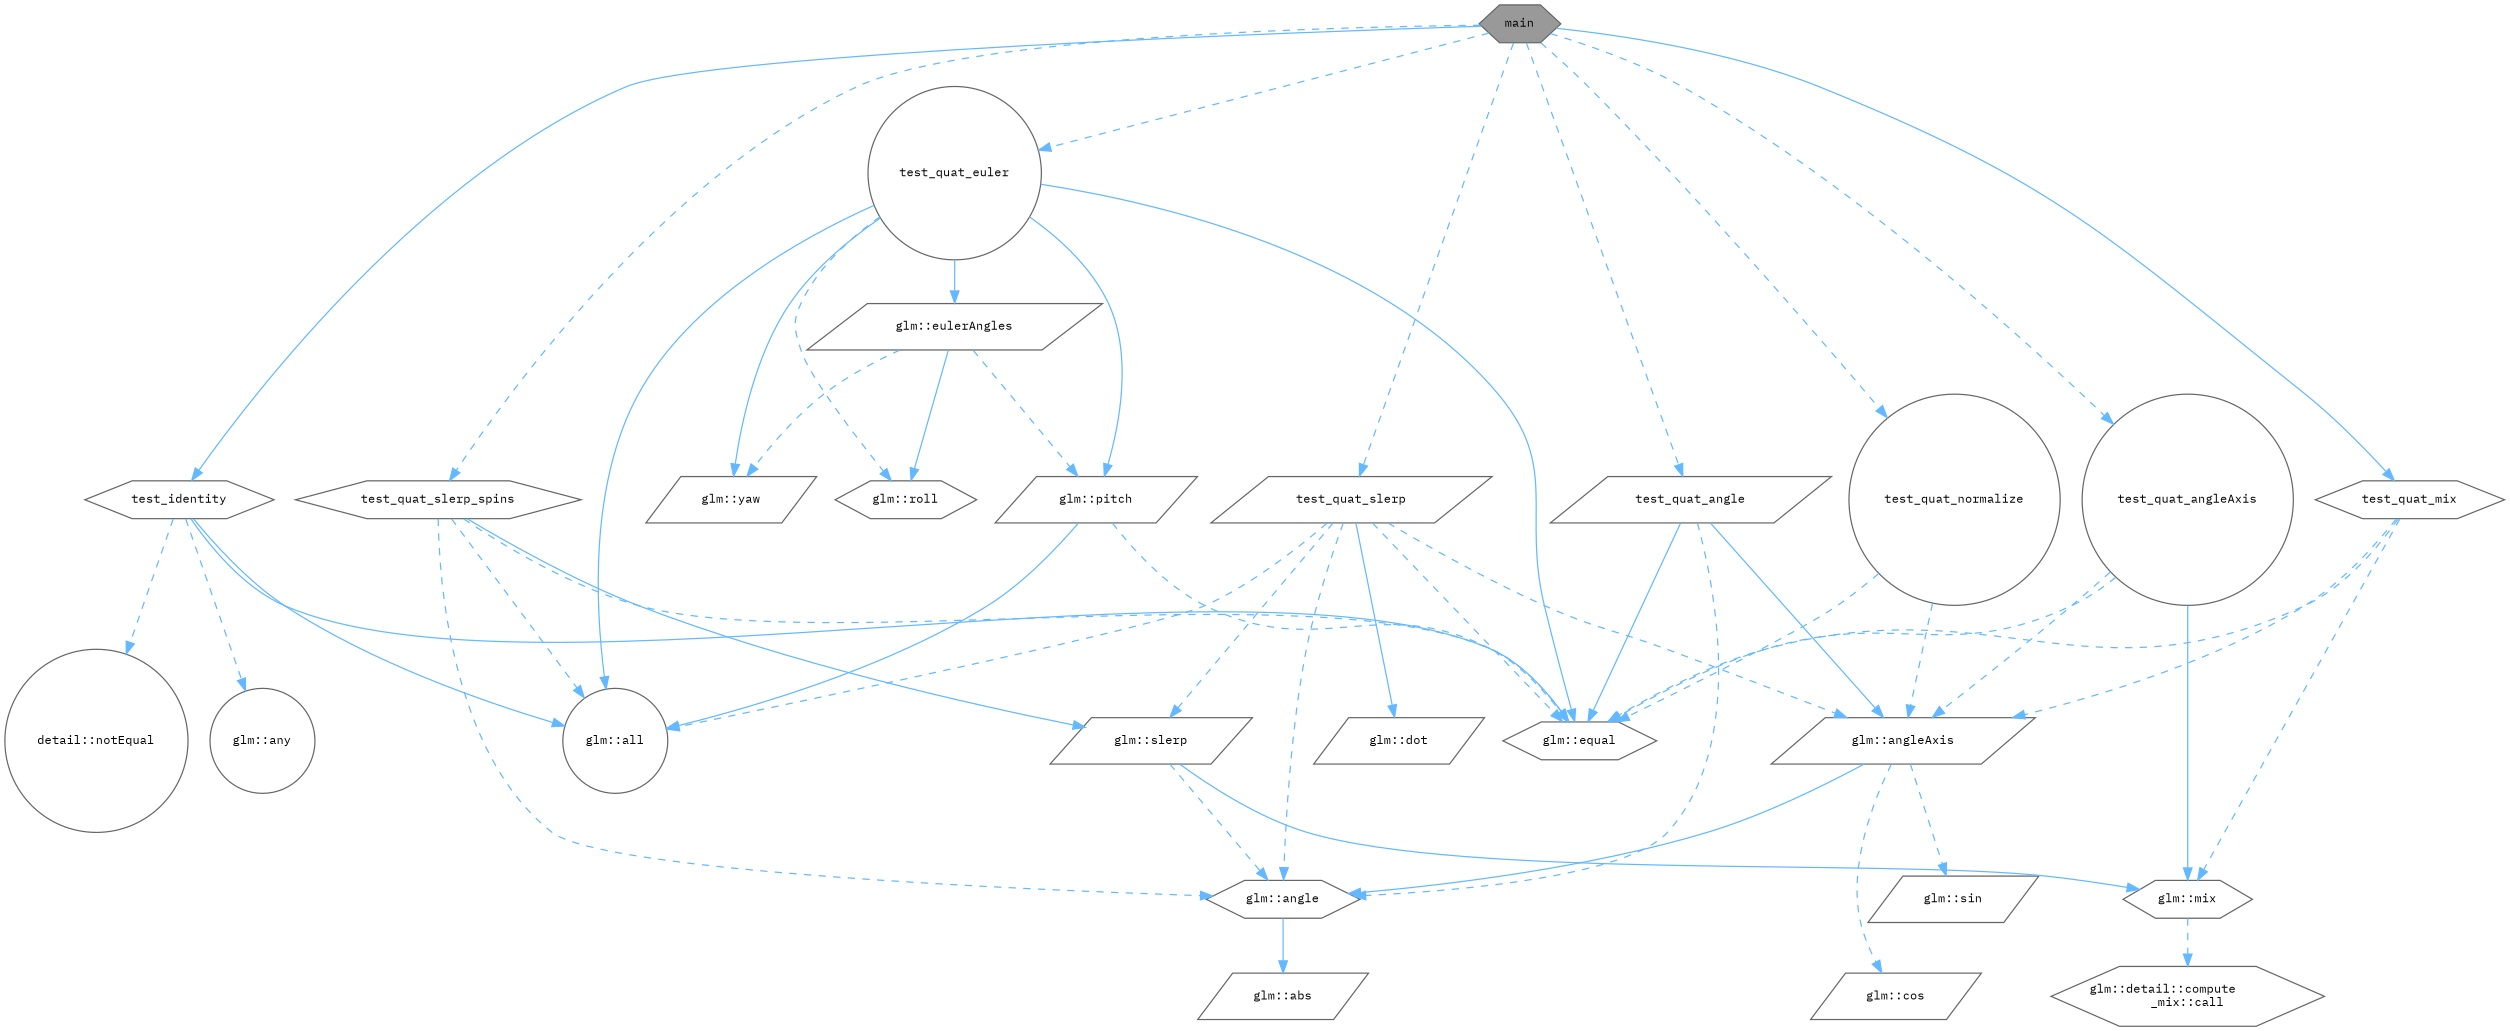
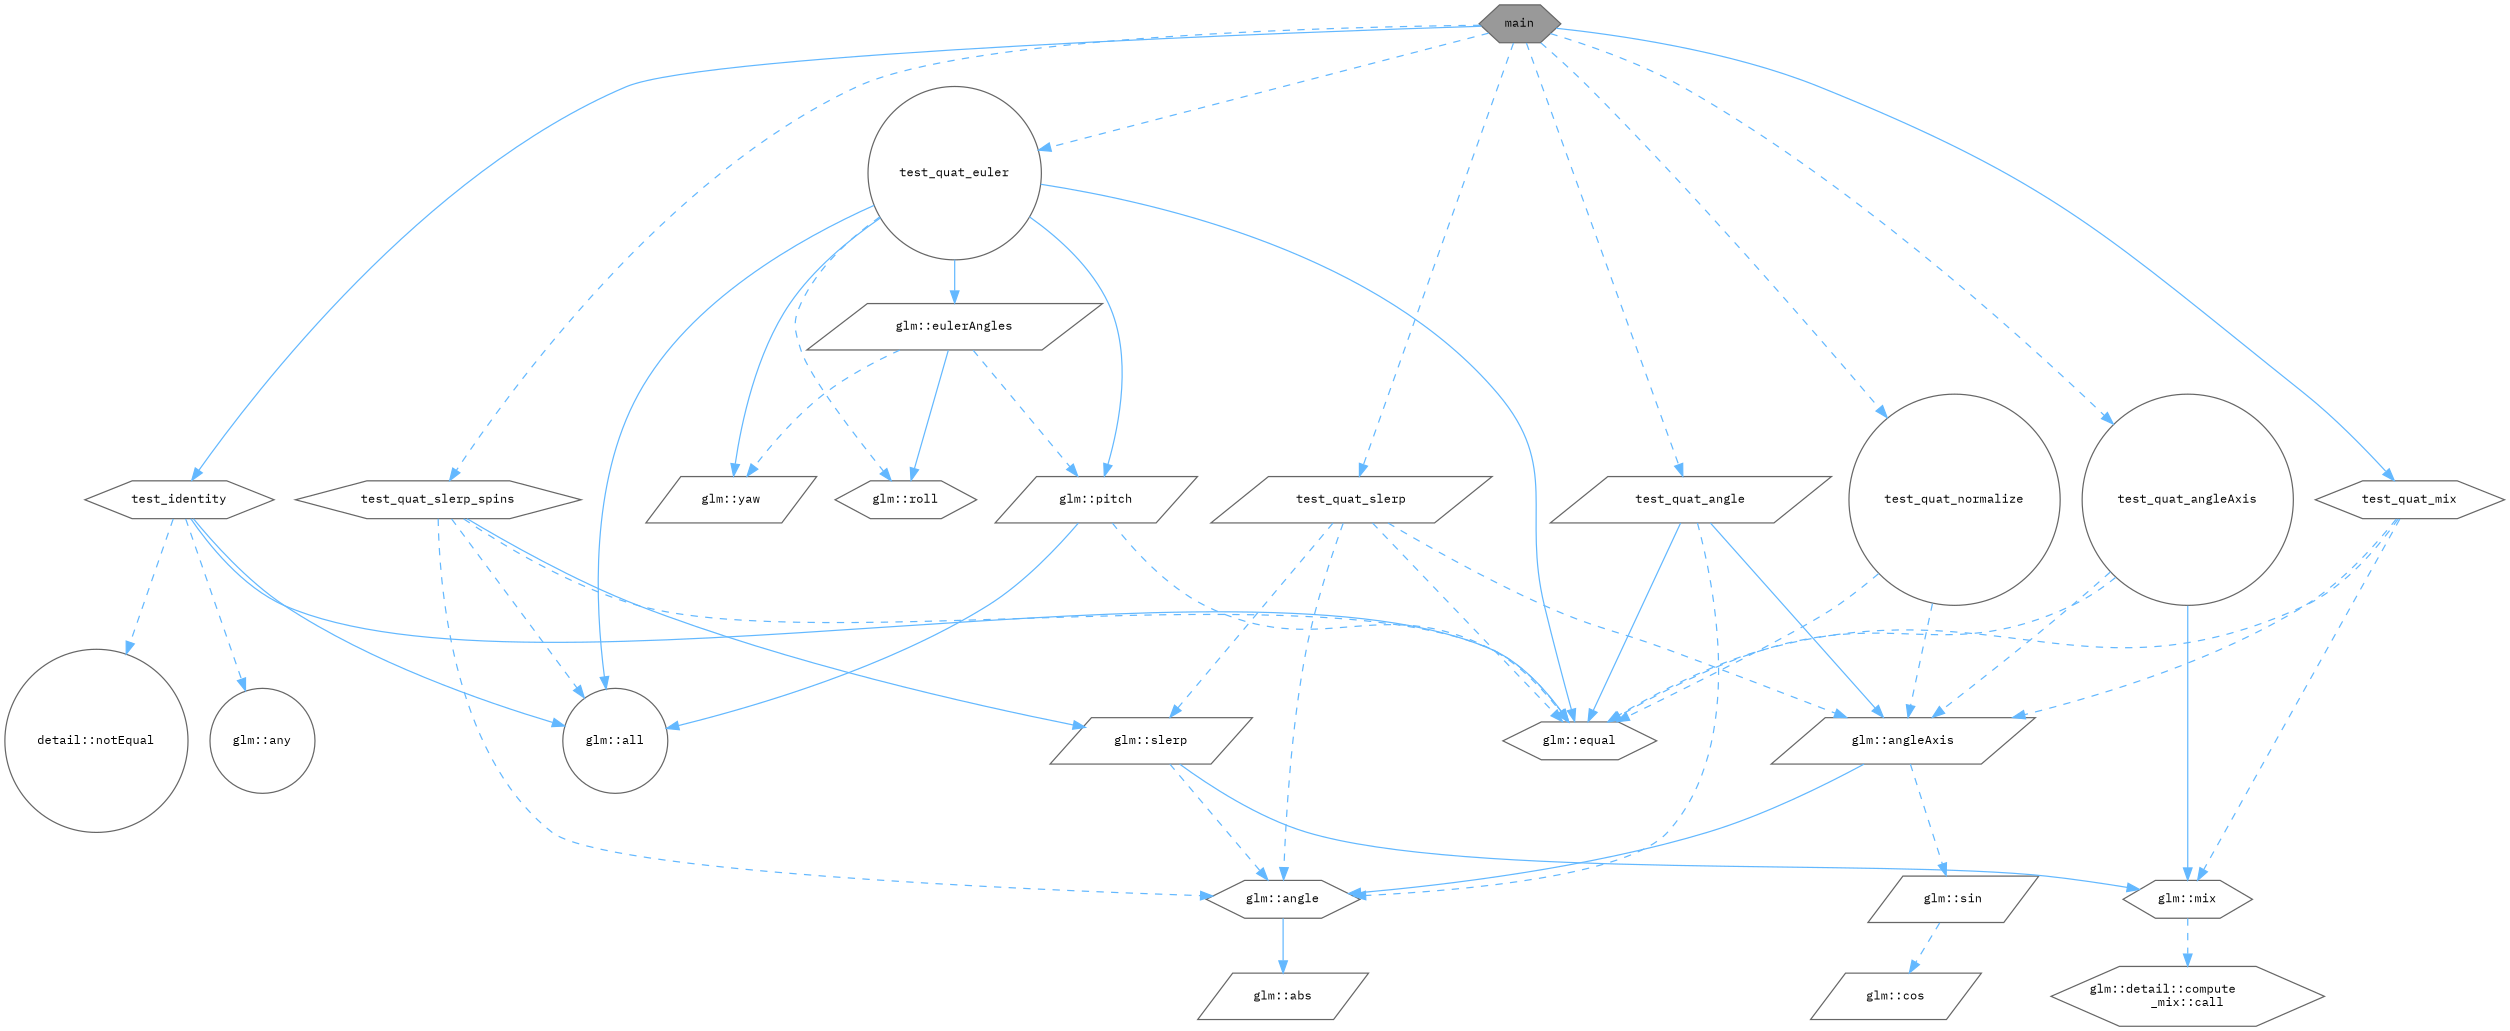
edge "test_quat_slerp" -> "glm::all": removed
node "glm::dot": removed
edge "glm::angleAxis" -> "glm::cos": now "glm::sin" -> "glm::cos"
